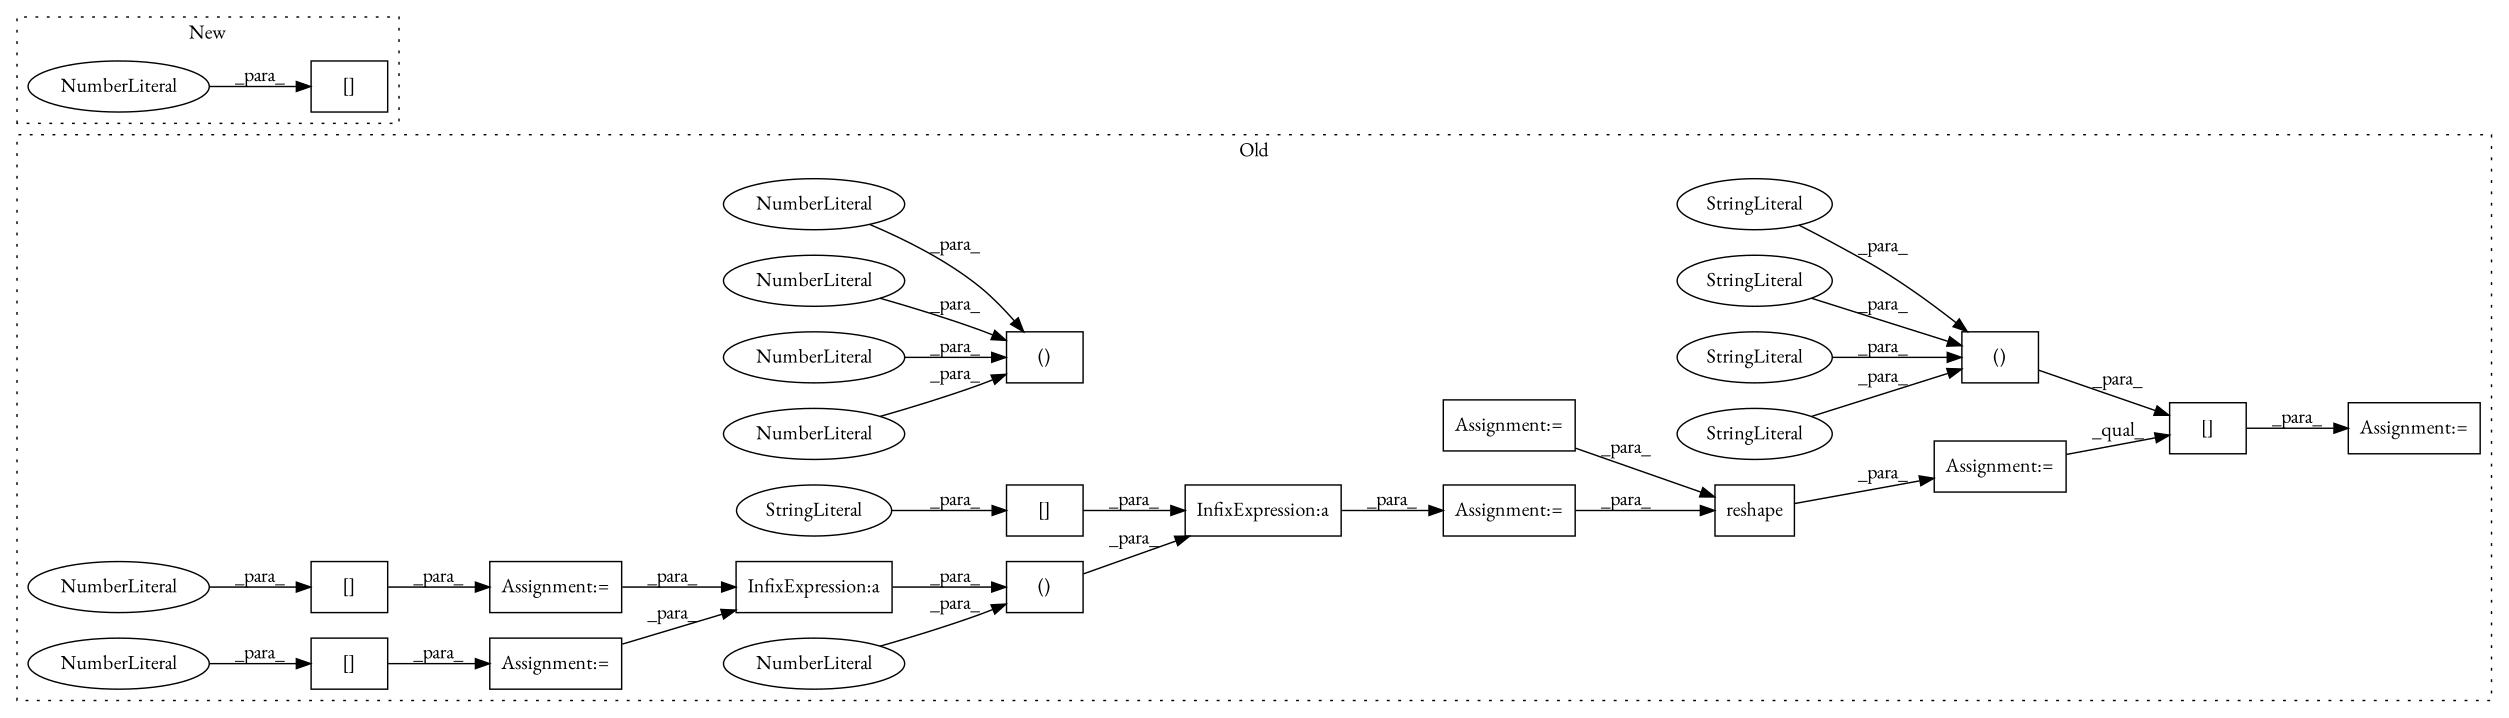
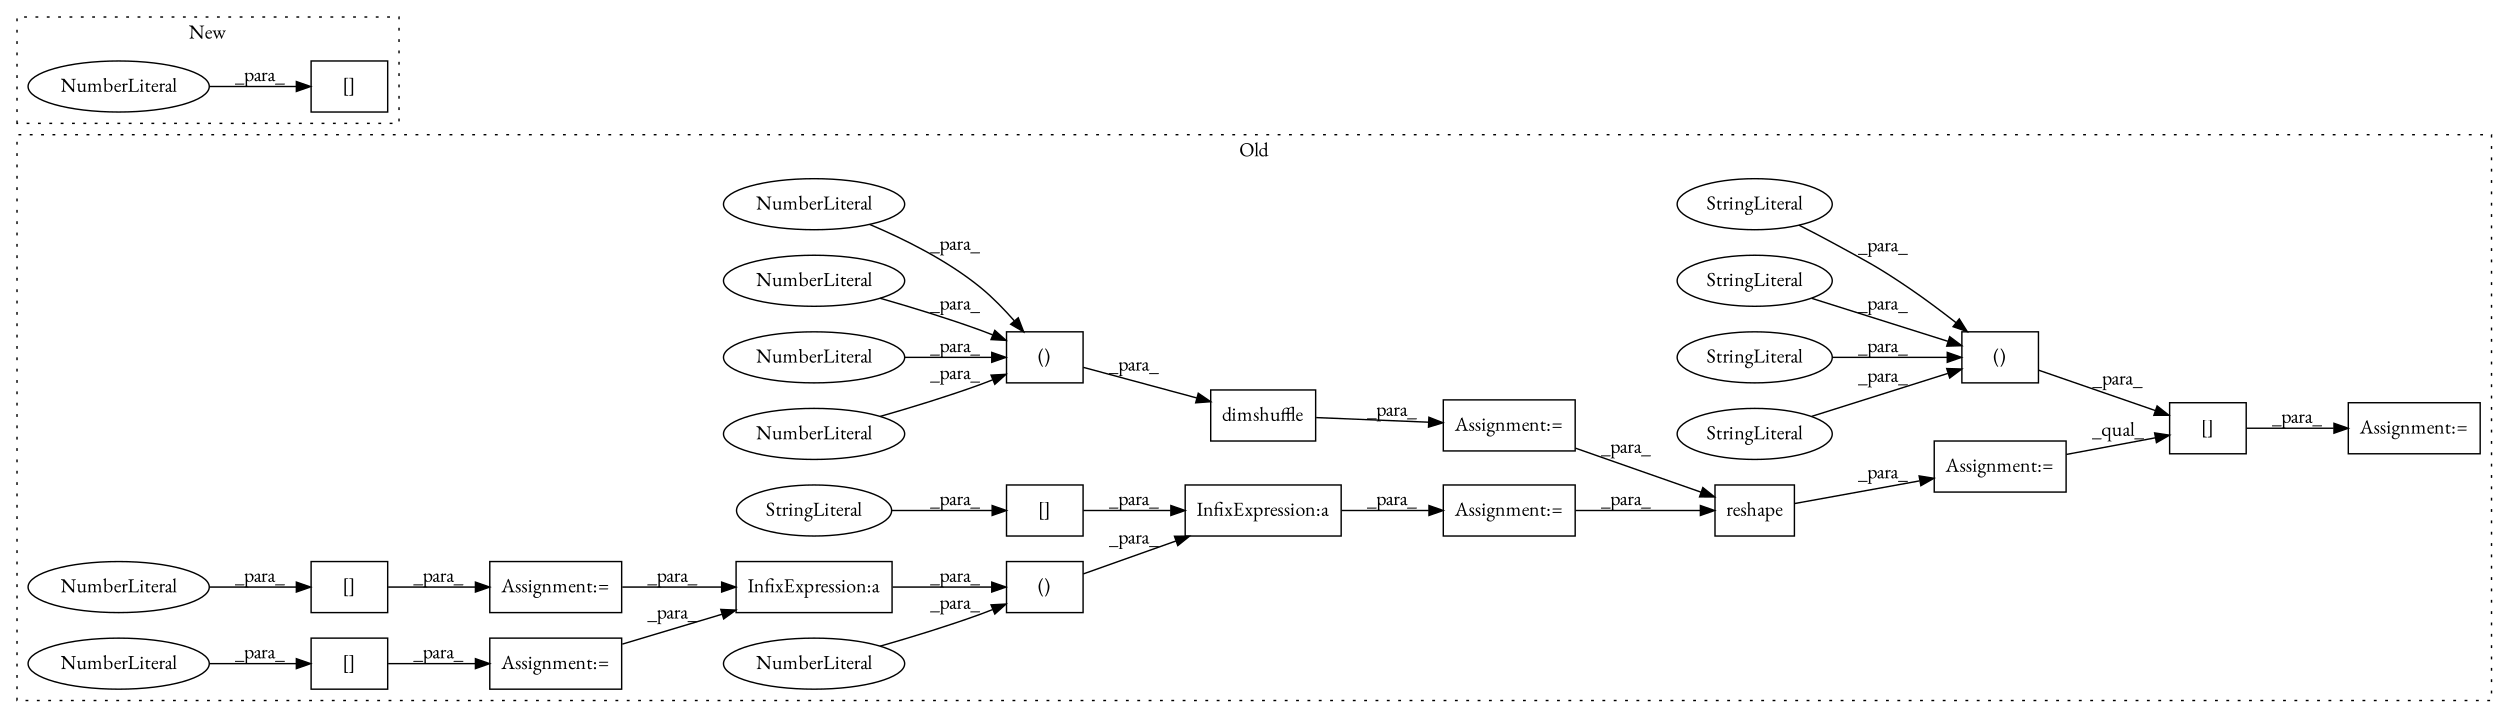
node "dimshuffle": added
